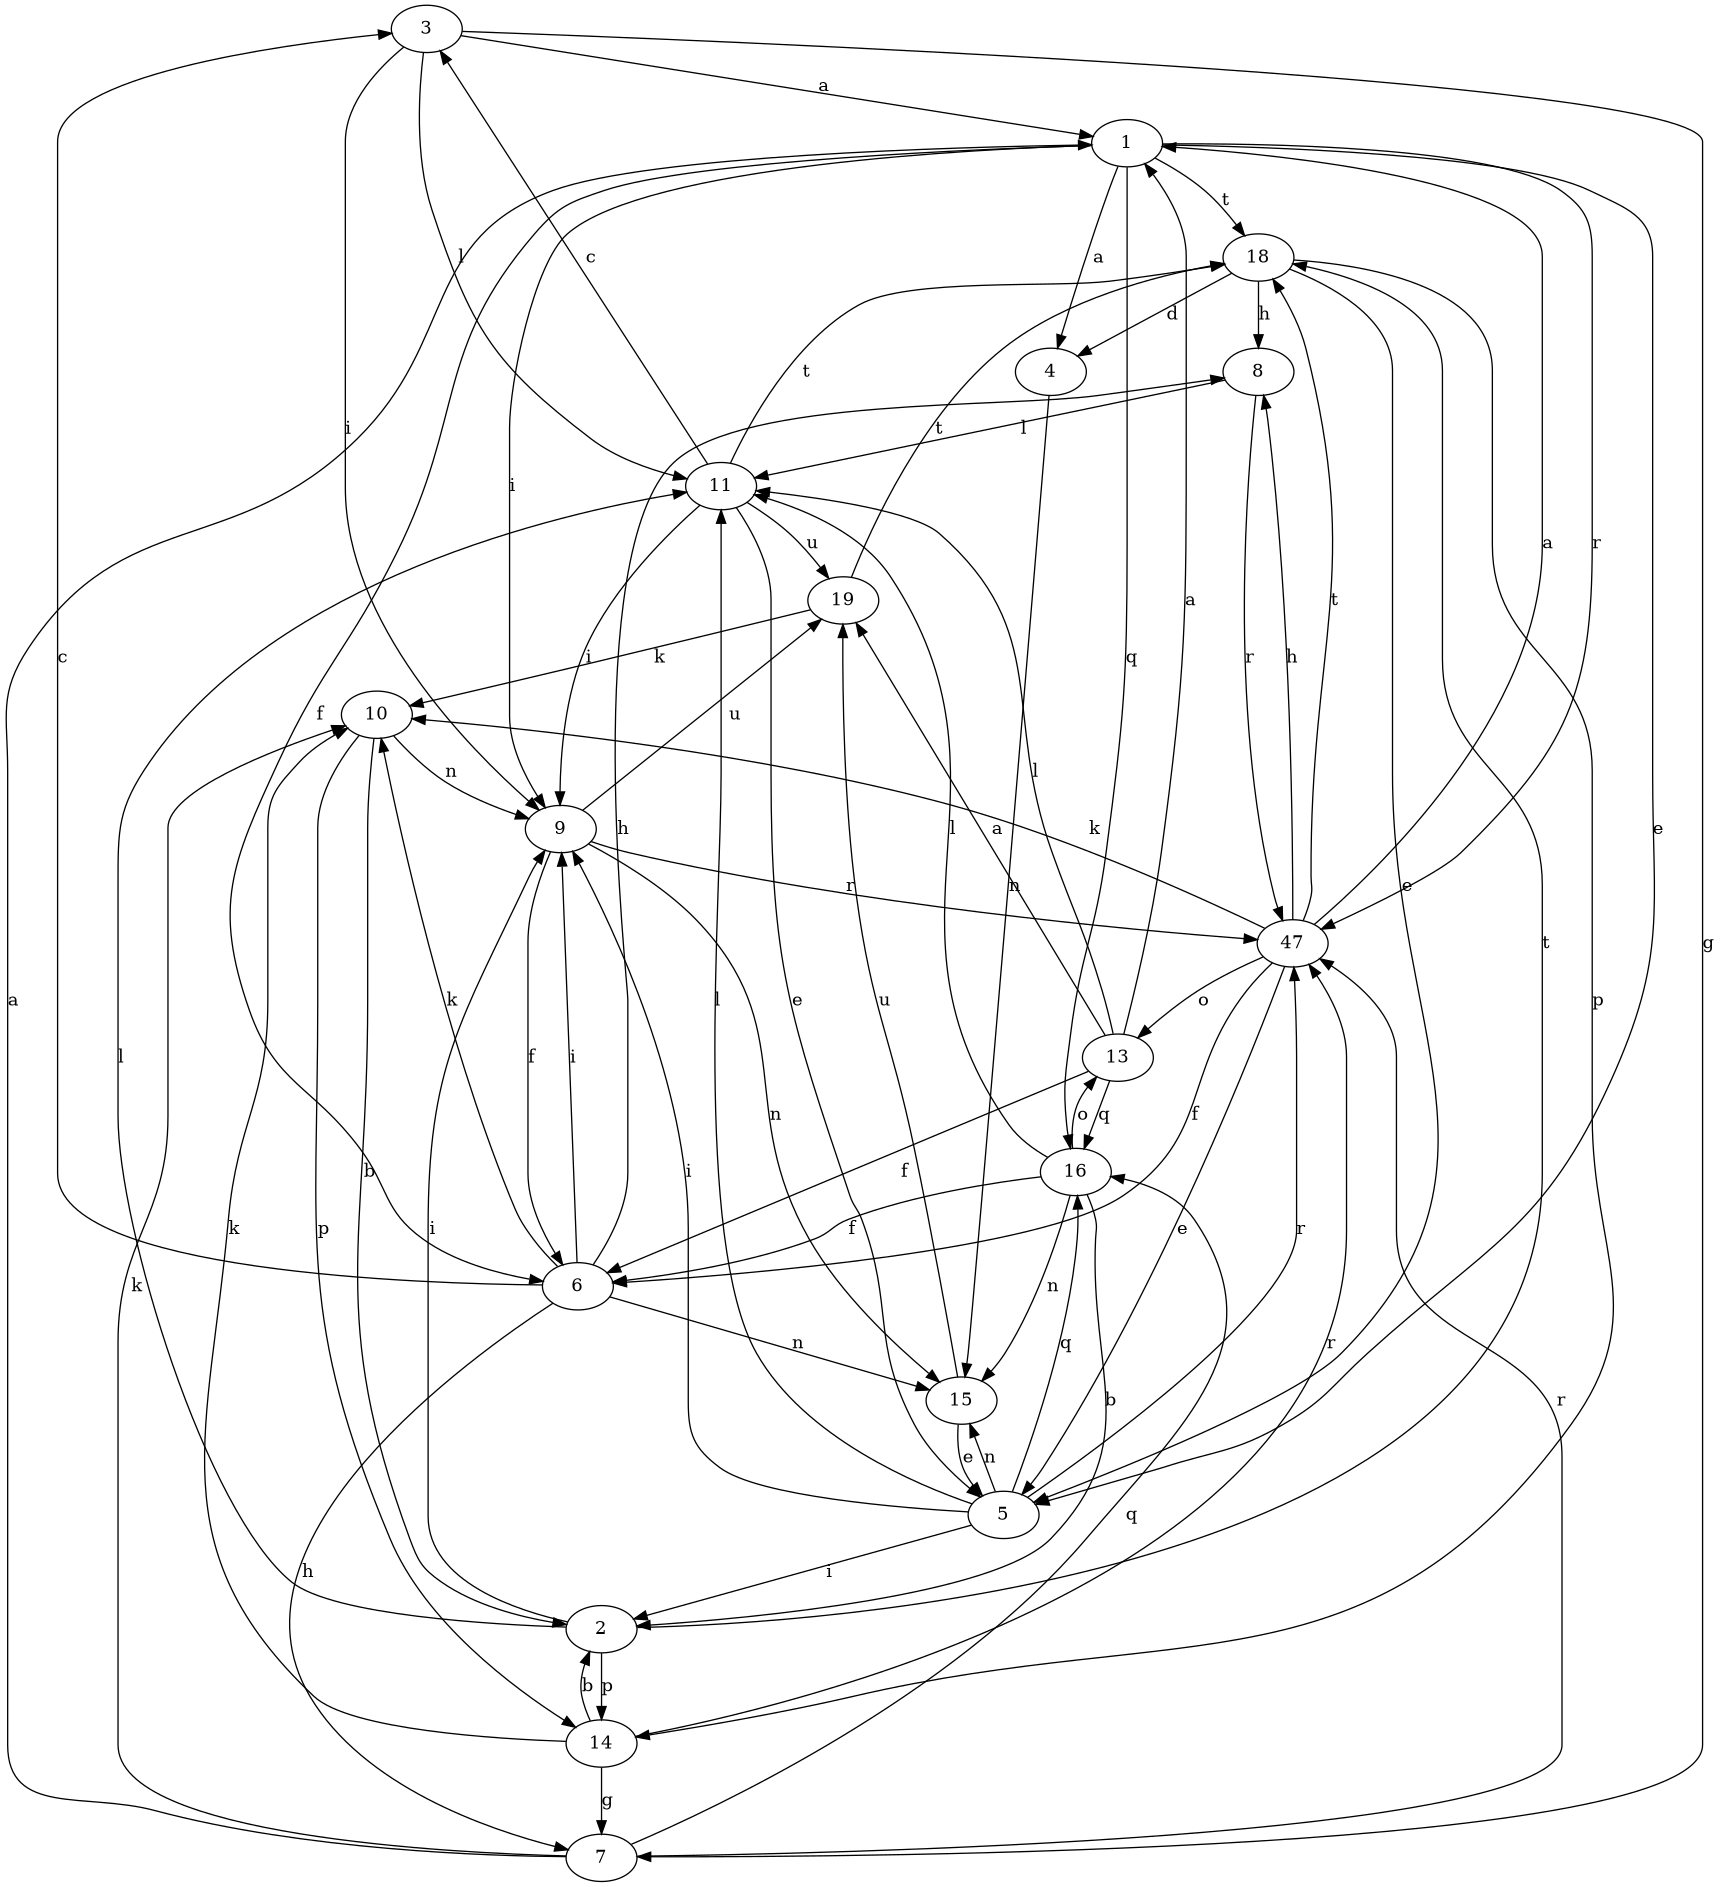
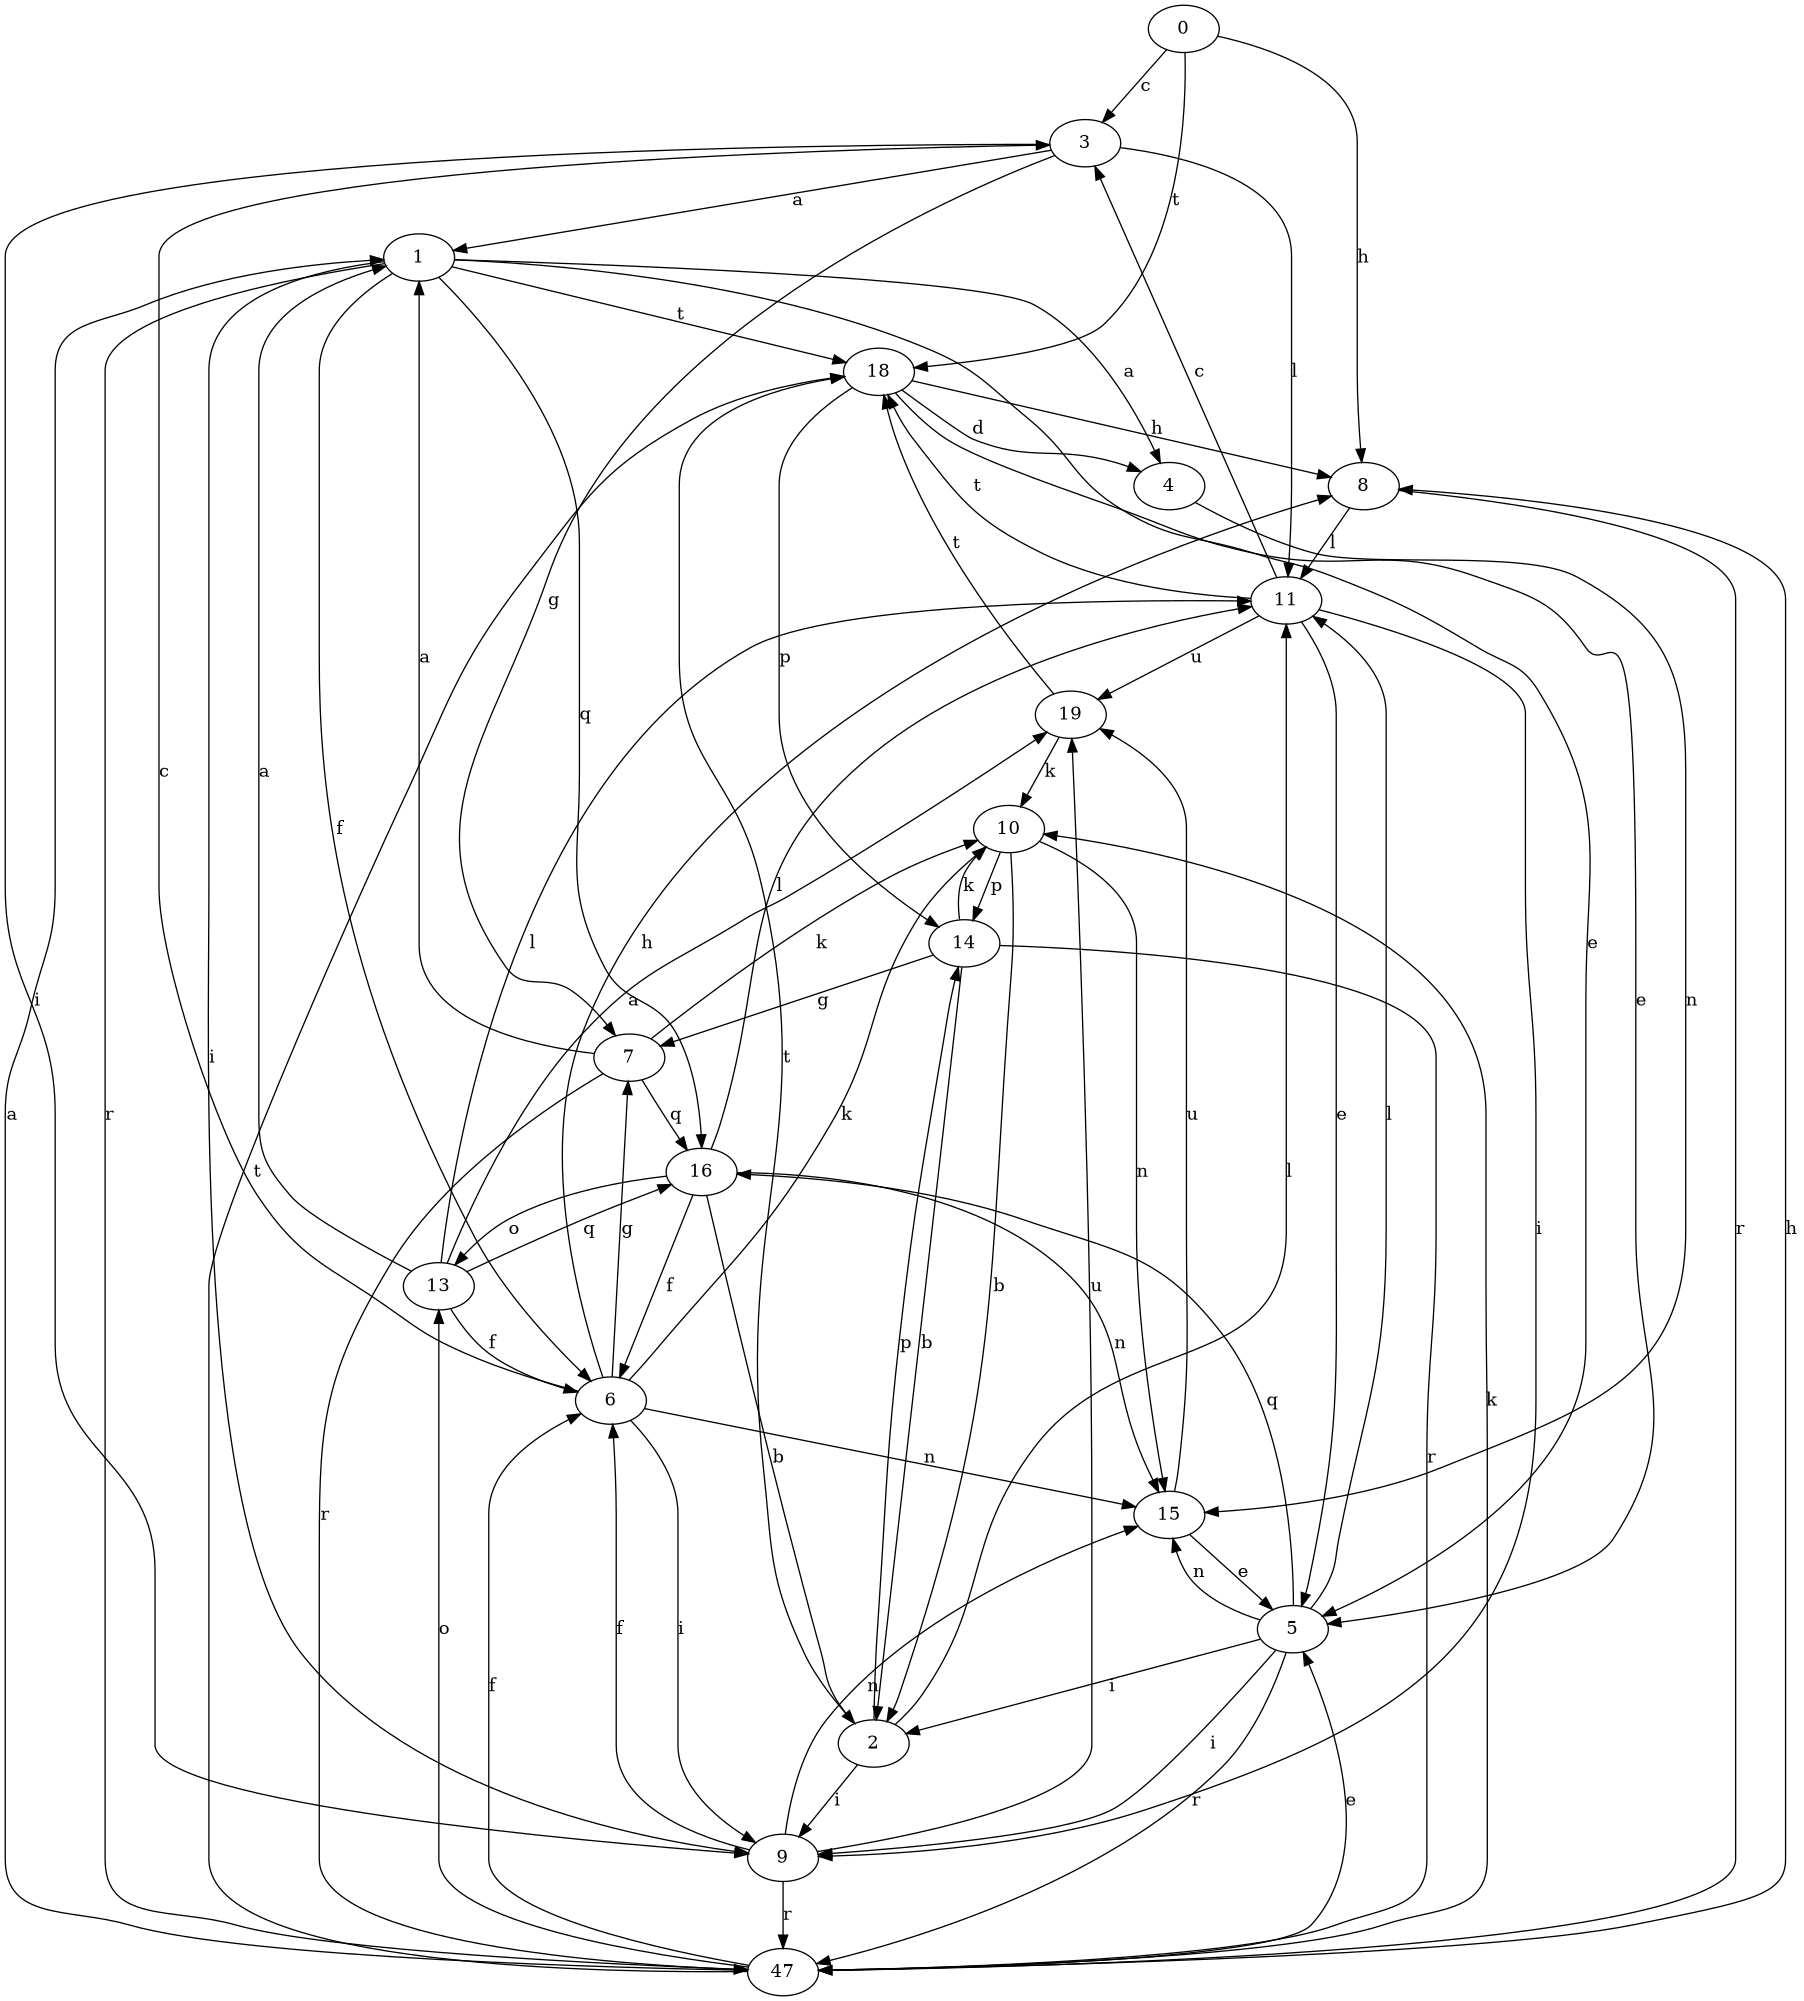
node "0": added
edge "10" -> "9": now "10" -> "15"
edge "6" -> "7": label "h" -> "g"
